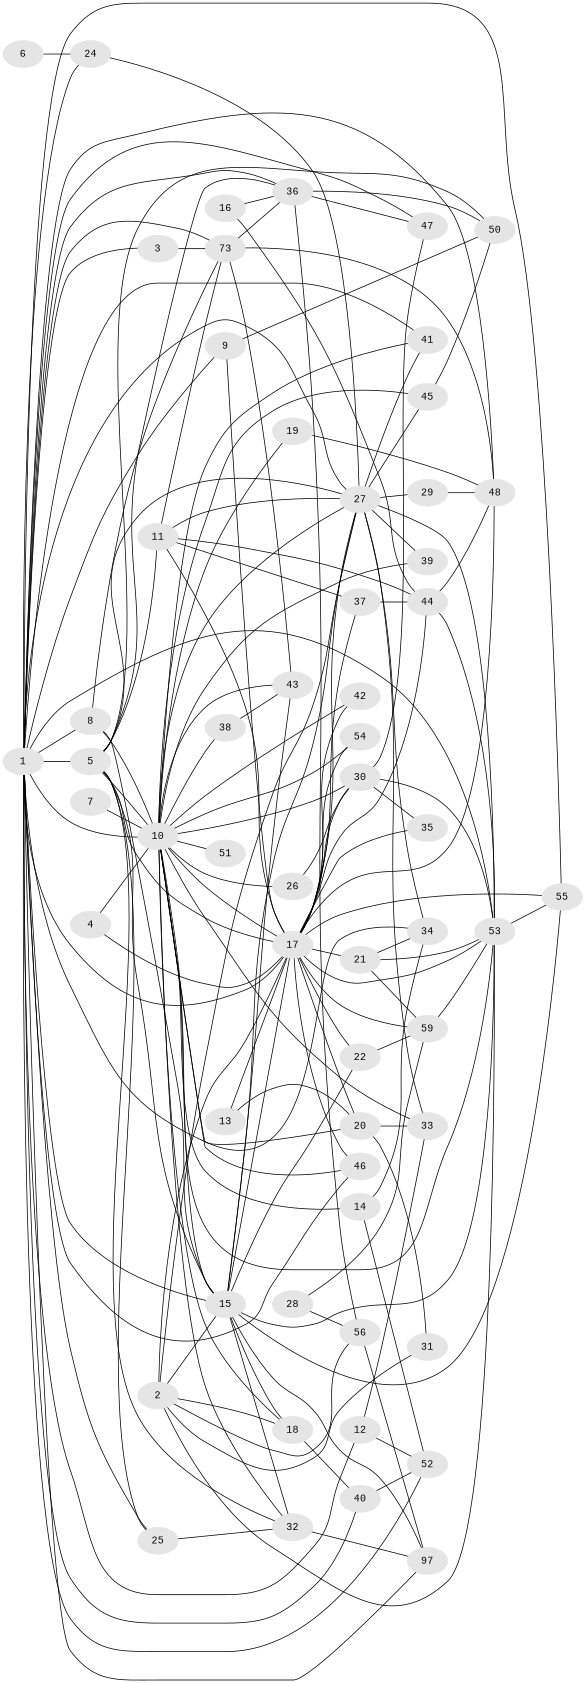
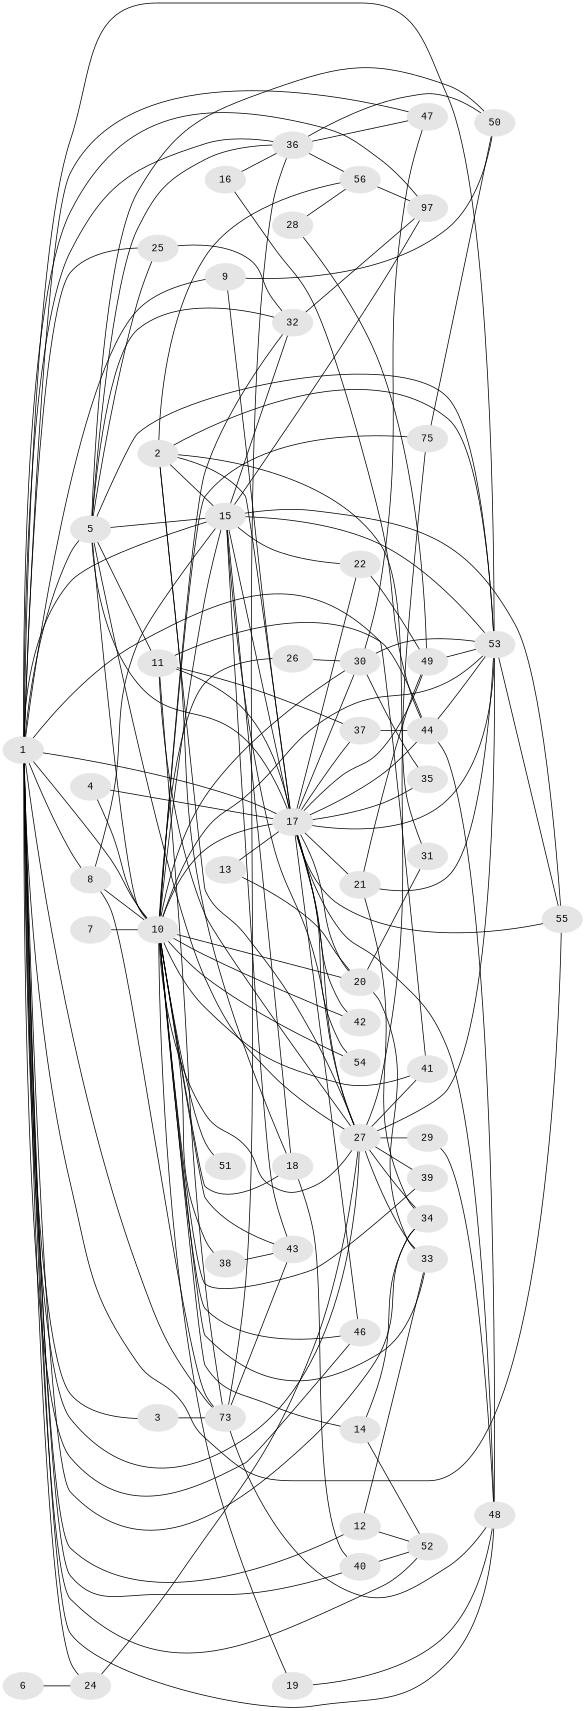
edge "5" -- "53": added
node "45": label "45" -> "75"
node "59": label "59" -> "49"
